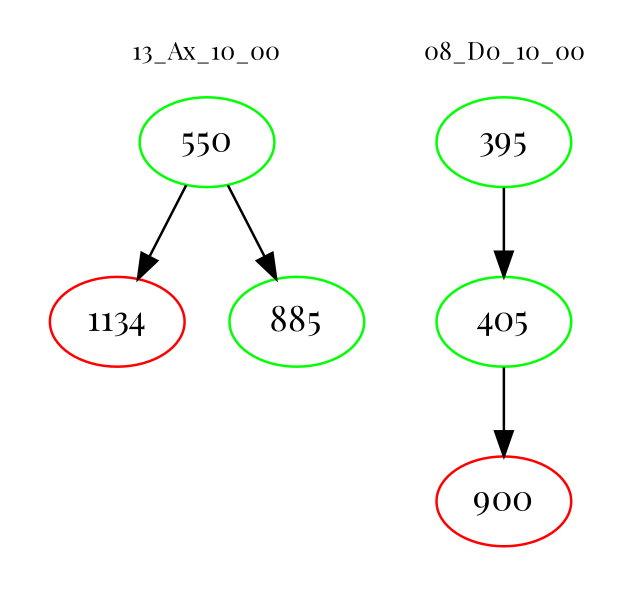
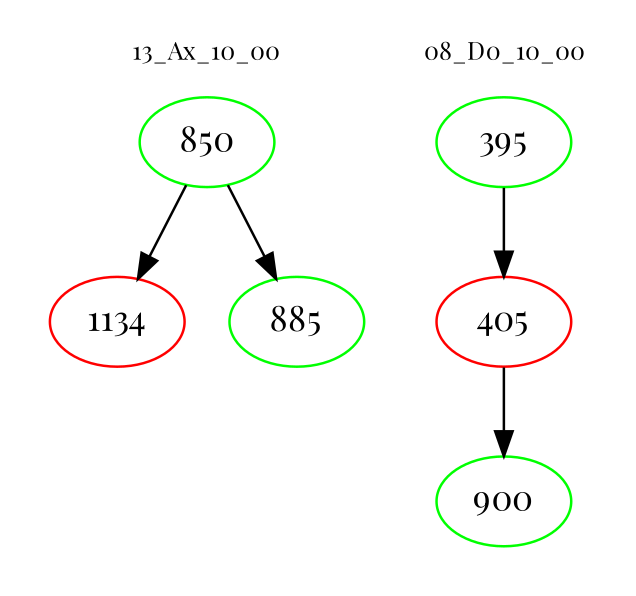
node "550": label "550" -> "850"
node "405": color green -> red
node "900": color red -> green
